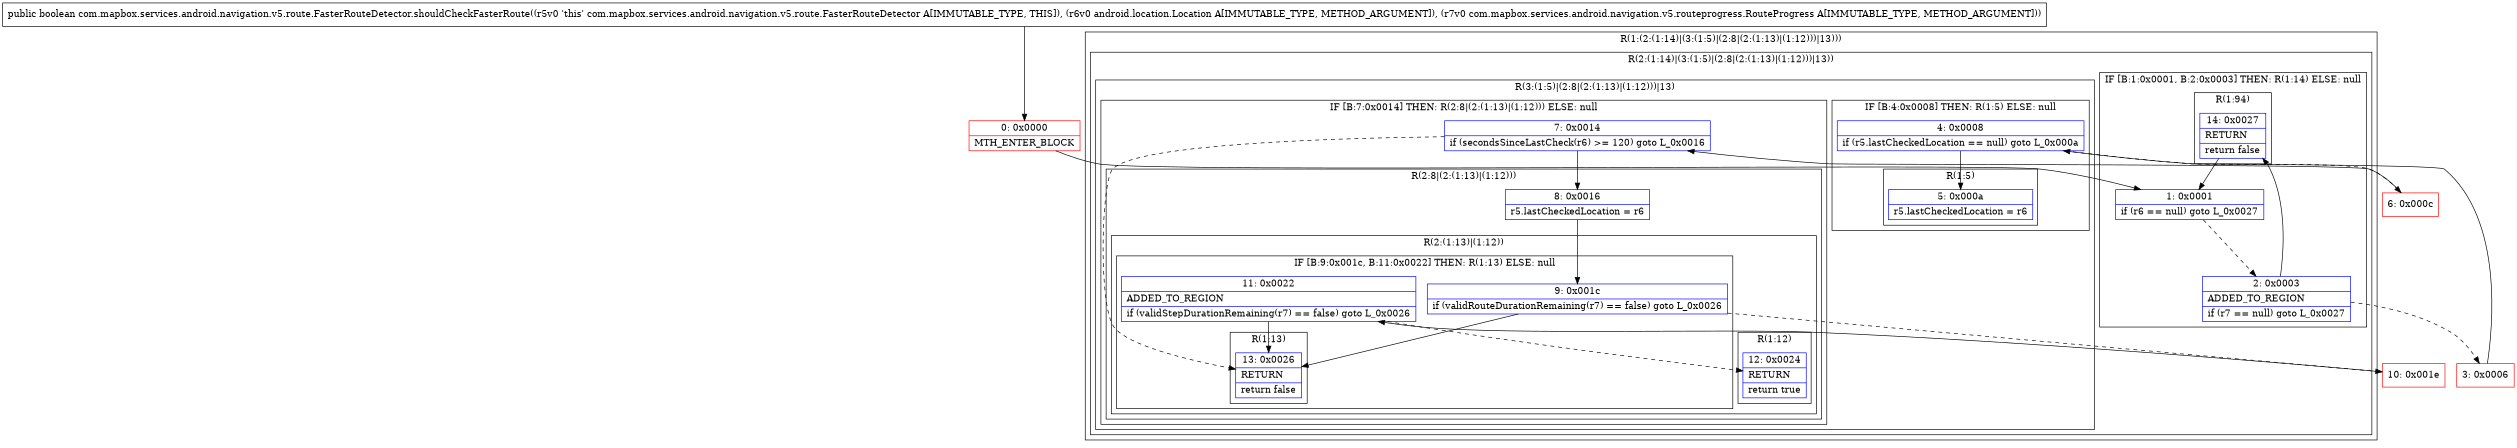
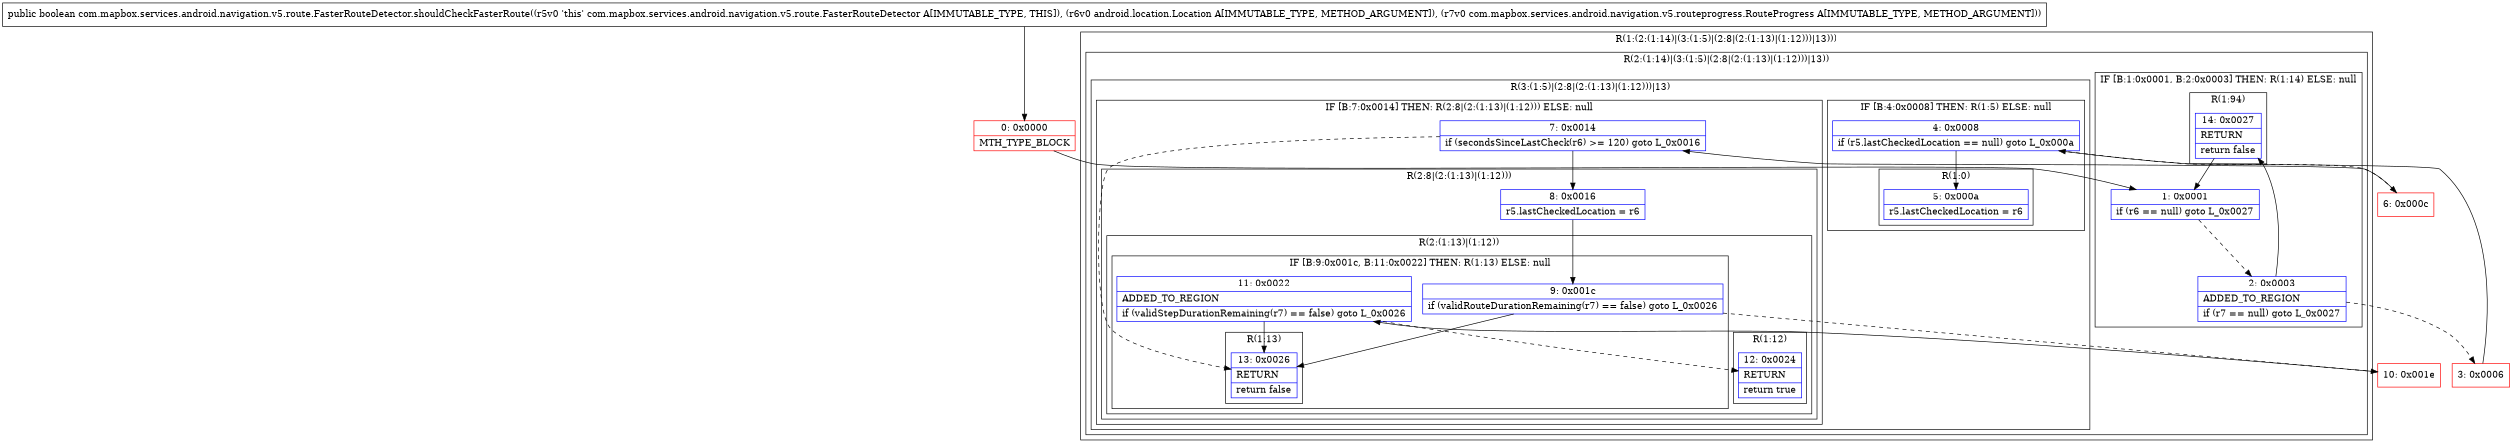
node "0: 0x0000": text "MTH_ENTER_BLOCK" -> "MTH_TYPE_BLOCK"
cluster "R(1:5)": label "R(1:5)" -> "R(1:0)"
